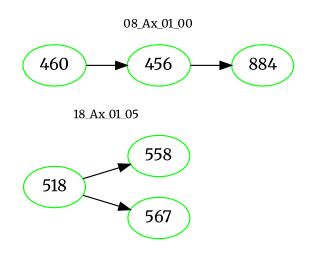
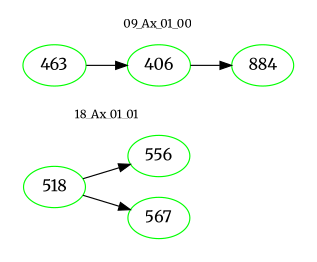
cluster "08_Ax_01_00": label "08_Ax_01_00" -> "09_Ax_01_00"
node "460": label "460" -> "463"
node "456": label "456" -> "406"
cluster "18_Ax_01_05": label "18_Ax_01_05" -> "18_Ax_01_01"
node "558": label "558" -> "556"
